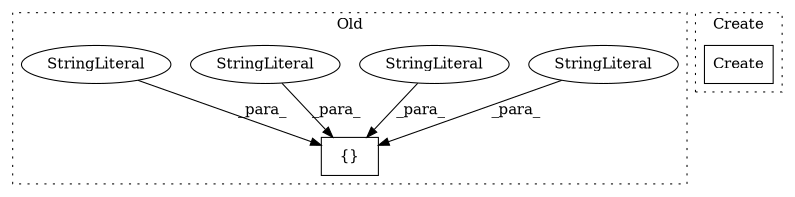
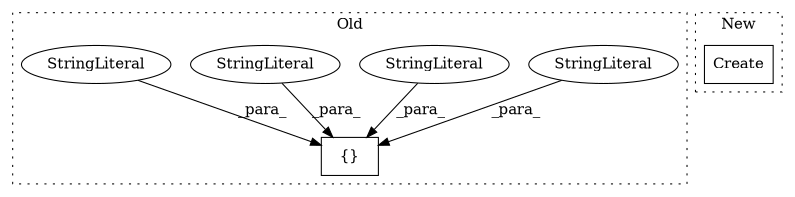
cluster "Create": label "Create" -> "New"
